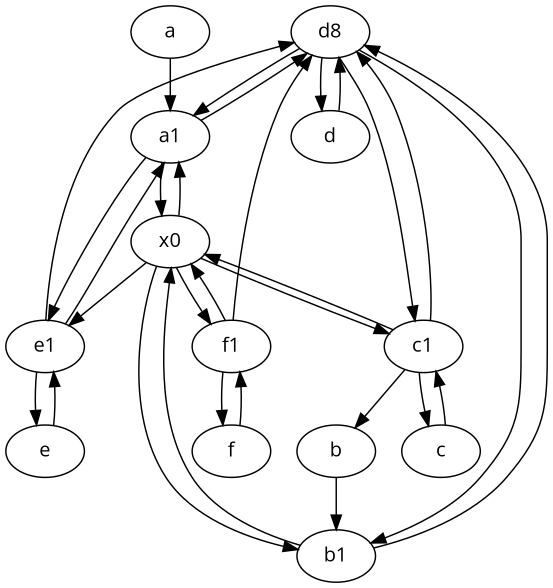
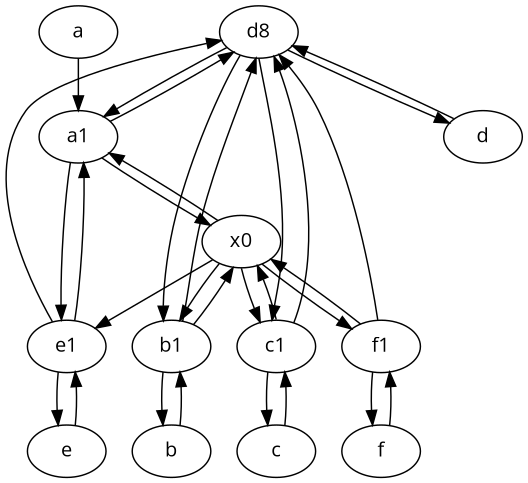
edge "c1" -> "b": now "b1" -> "b"
